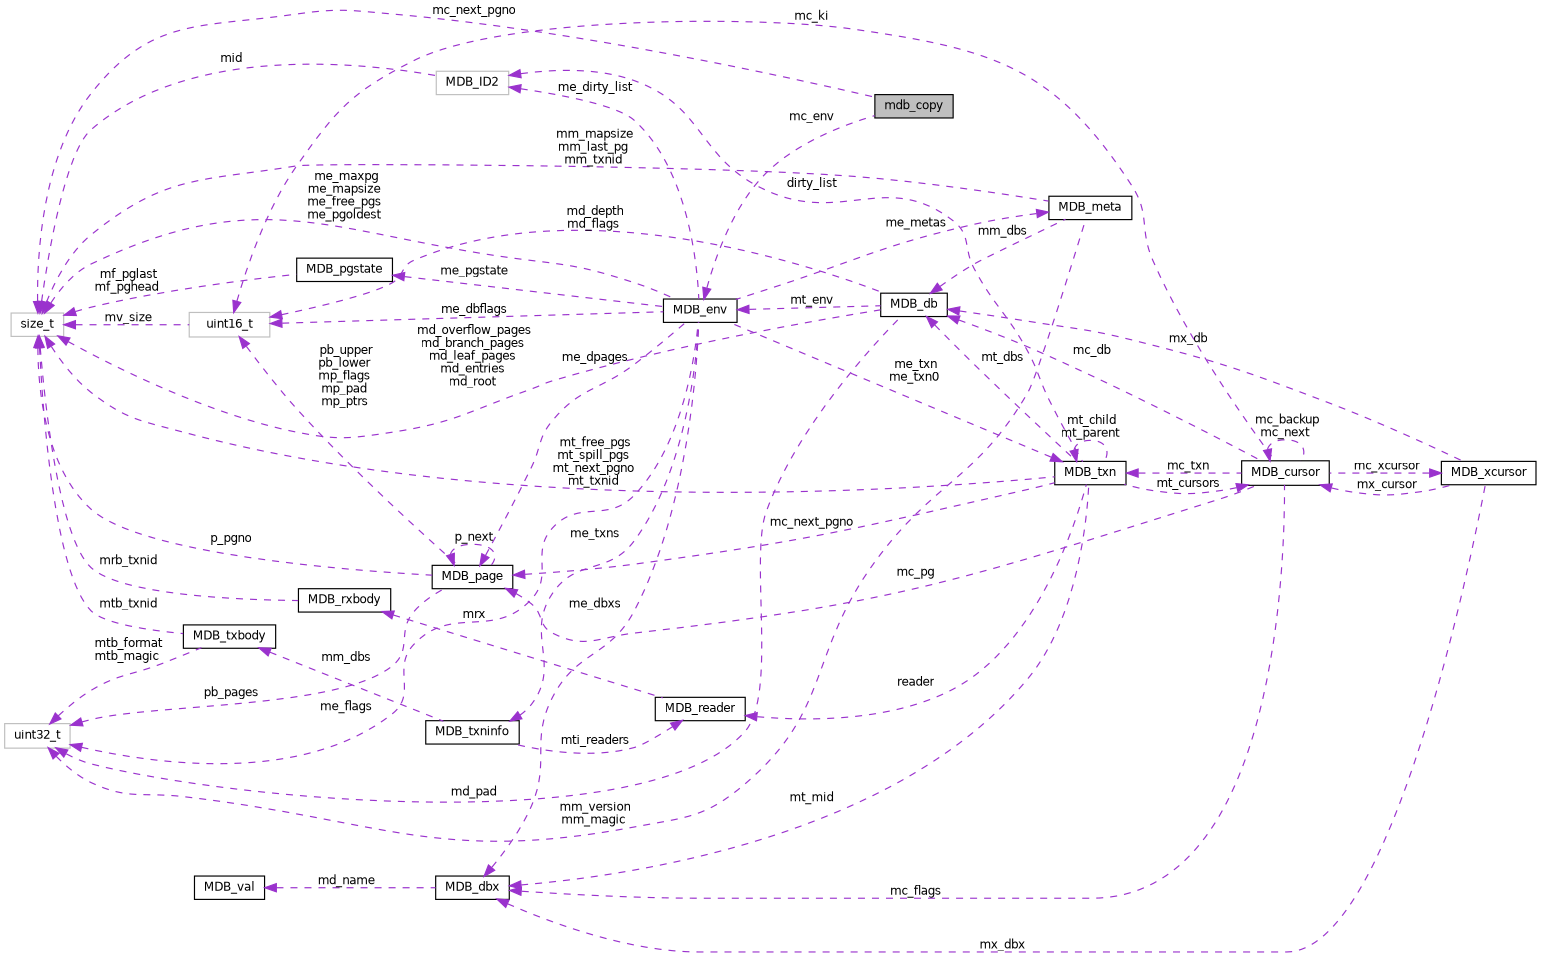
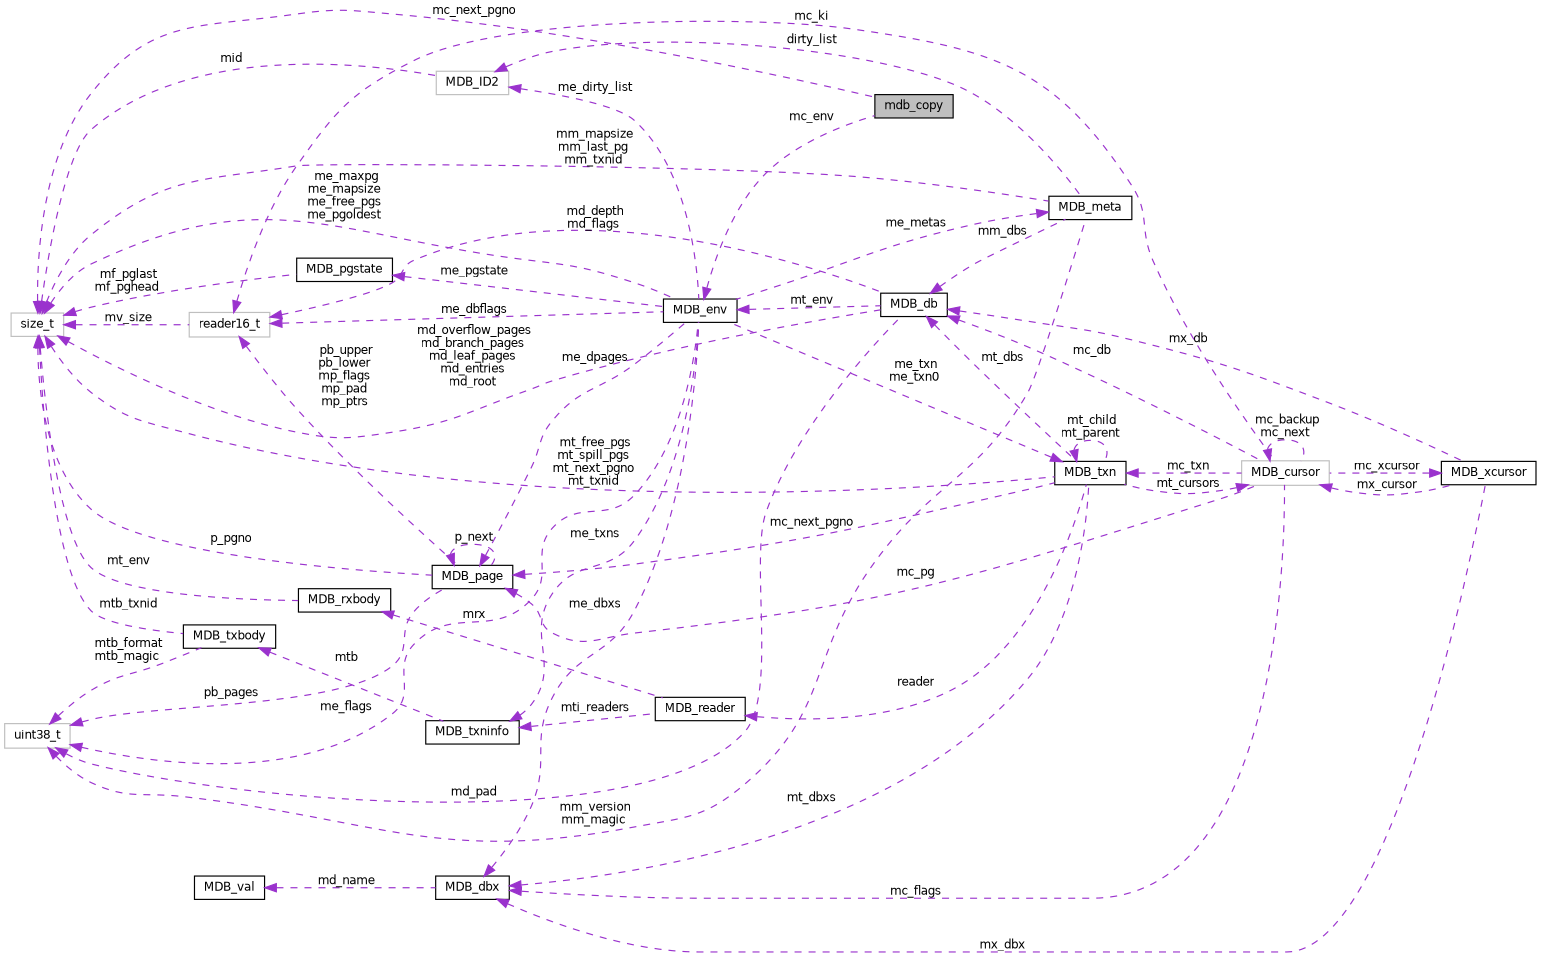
edge "MDB_txn" -> "MDB_ID2": now "MDB_meta" -> "MDB_ID2"
node "uint16_t": label "uint16_t" -> "reader16_t"
node "MDB_cursor": color black -> grey75
edge "MDB_rxbody" -> "size_t": label " mrb_txnid" -> " mt_env"
edge "MDB_txninfo" -> "MDB_txbody": label " mm_dbs" -> " mtb"
node "uint32_t": label "uint32_t" -> "uint38_t"
edge "MDB_txninfo" -> "MDB_reader": reversed
edge "MDB_txn" -> "MDB_dbx": label " mt_mid" -> " mt_dbxs"
